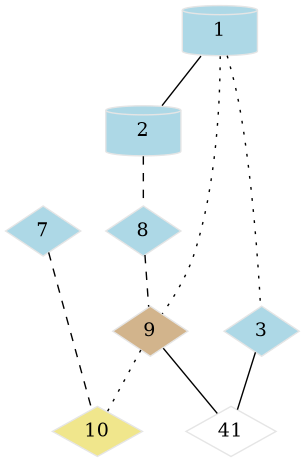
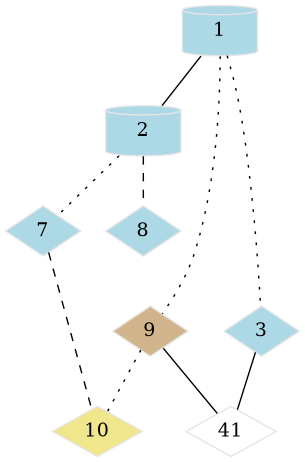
edge "2" -- "7": added
edge "8" -- "9": removed
